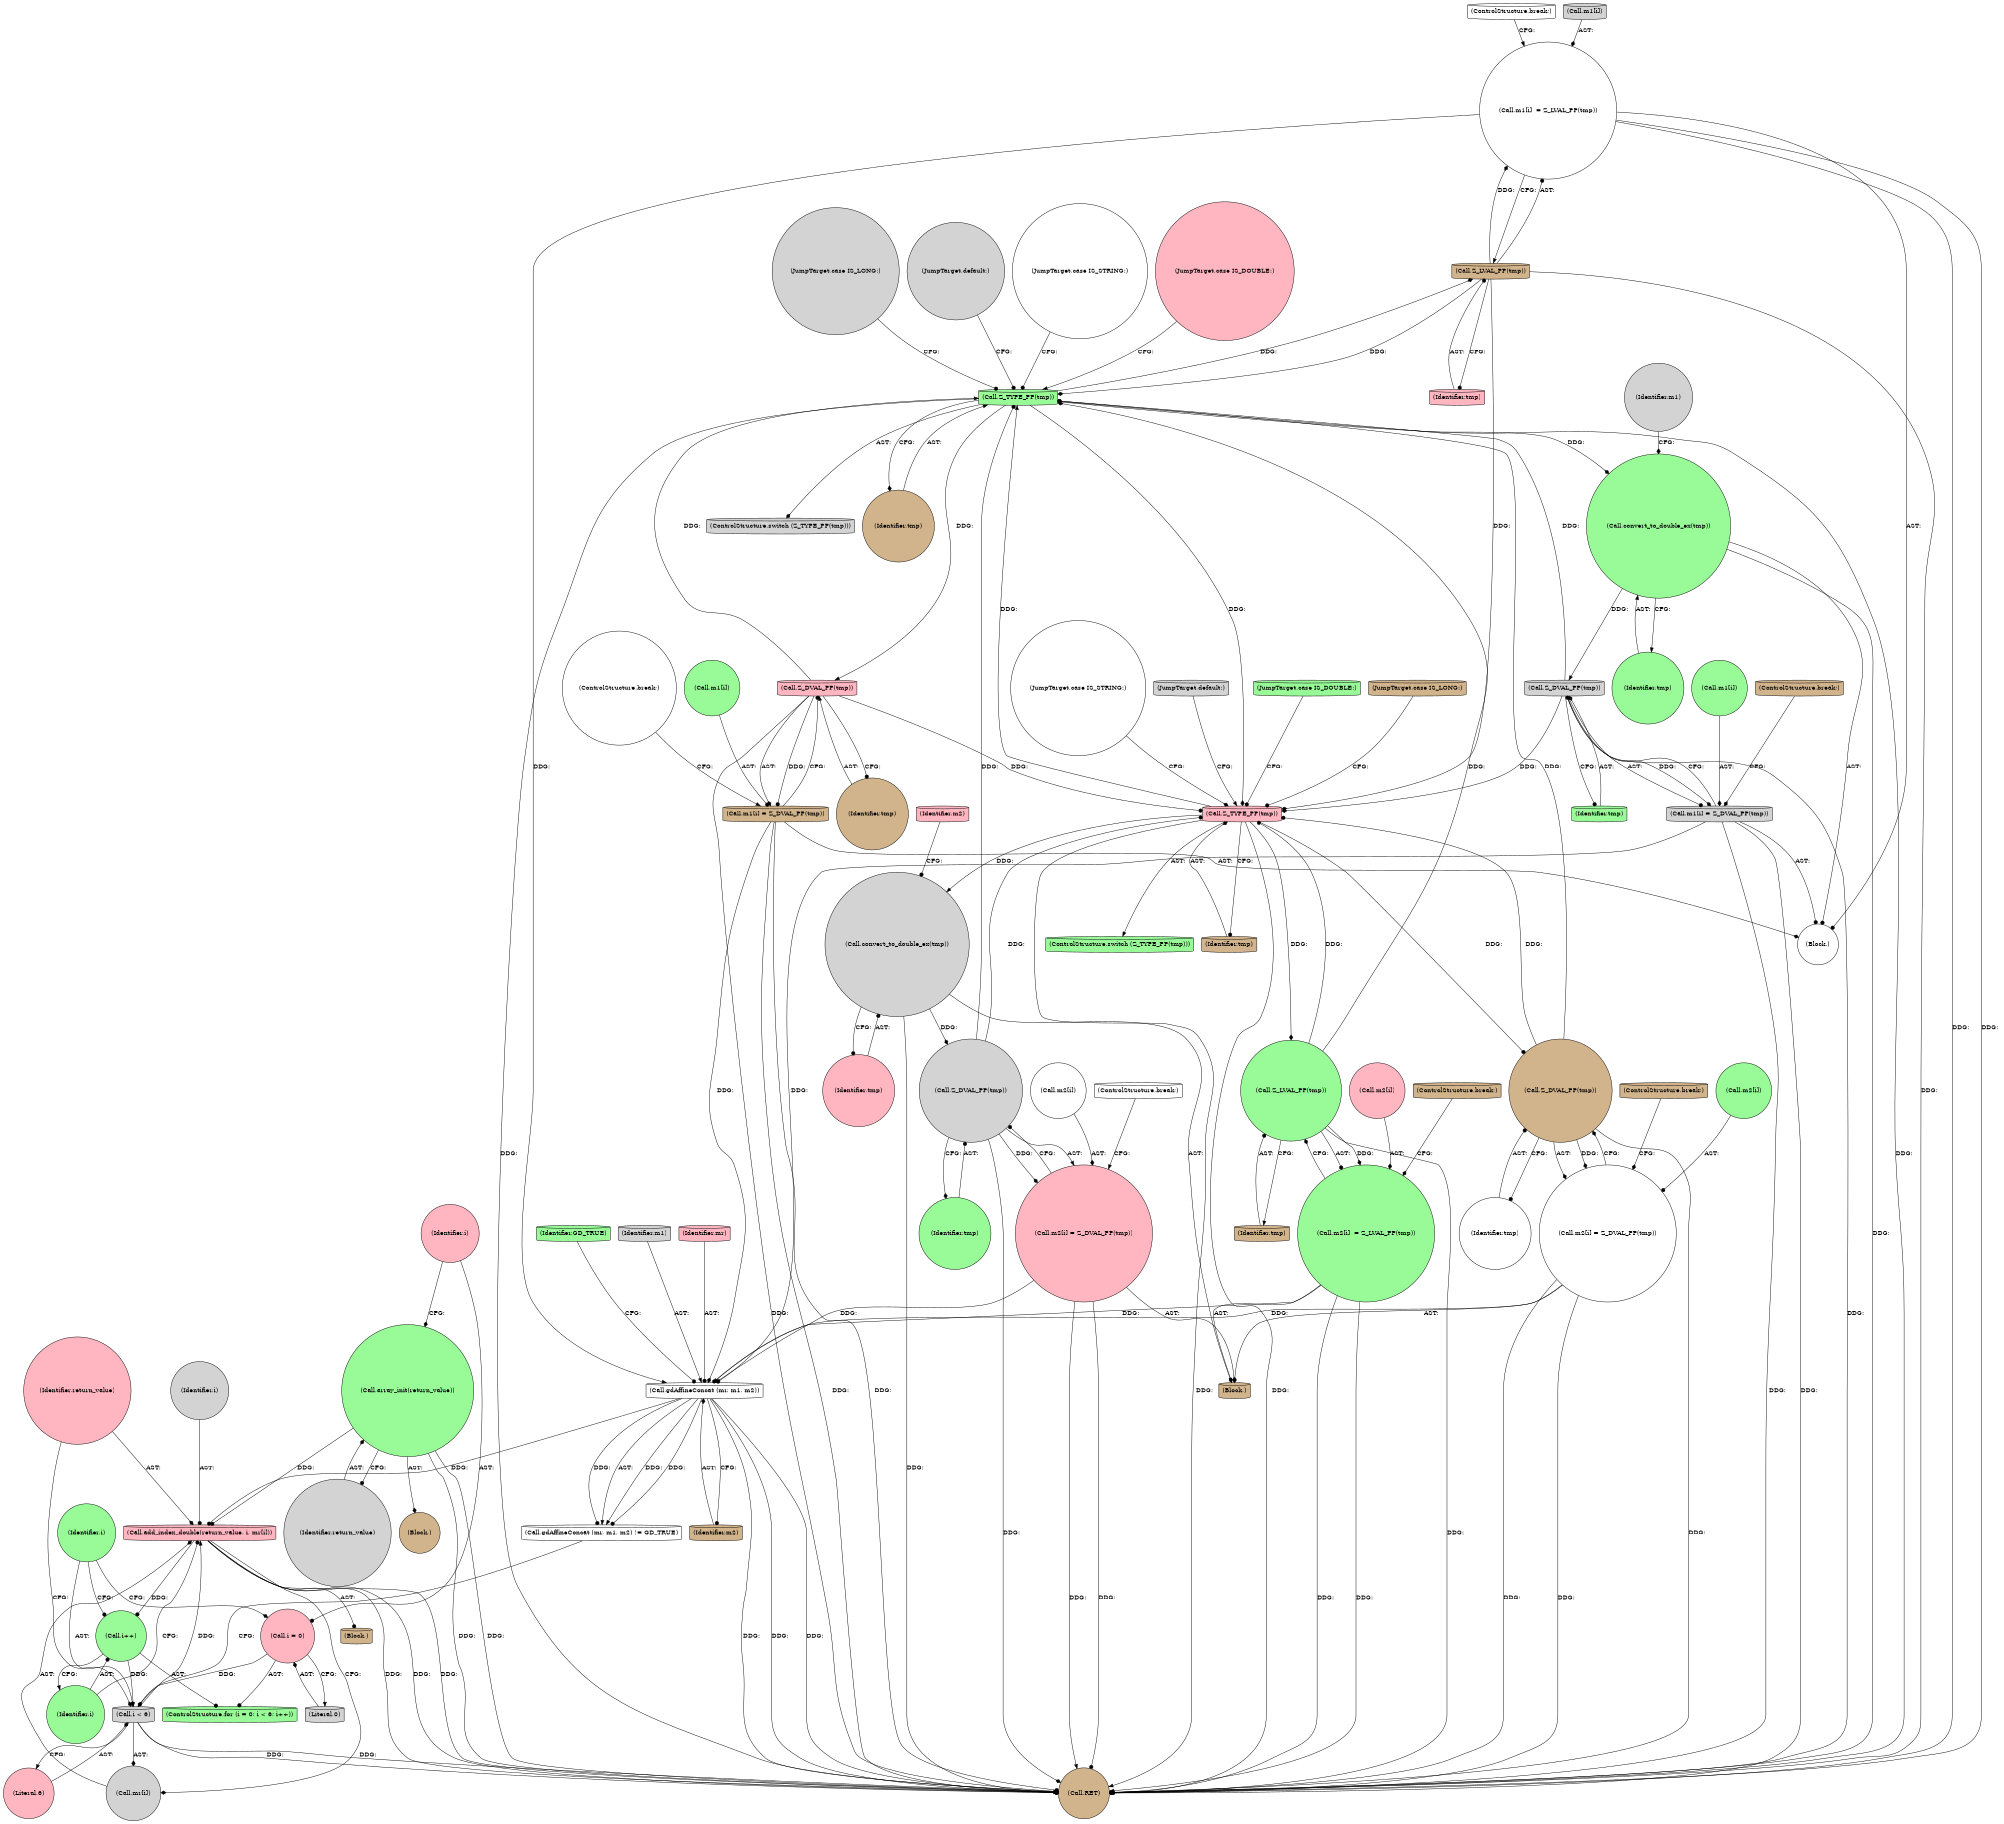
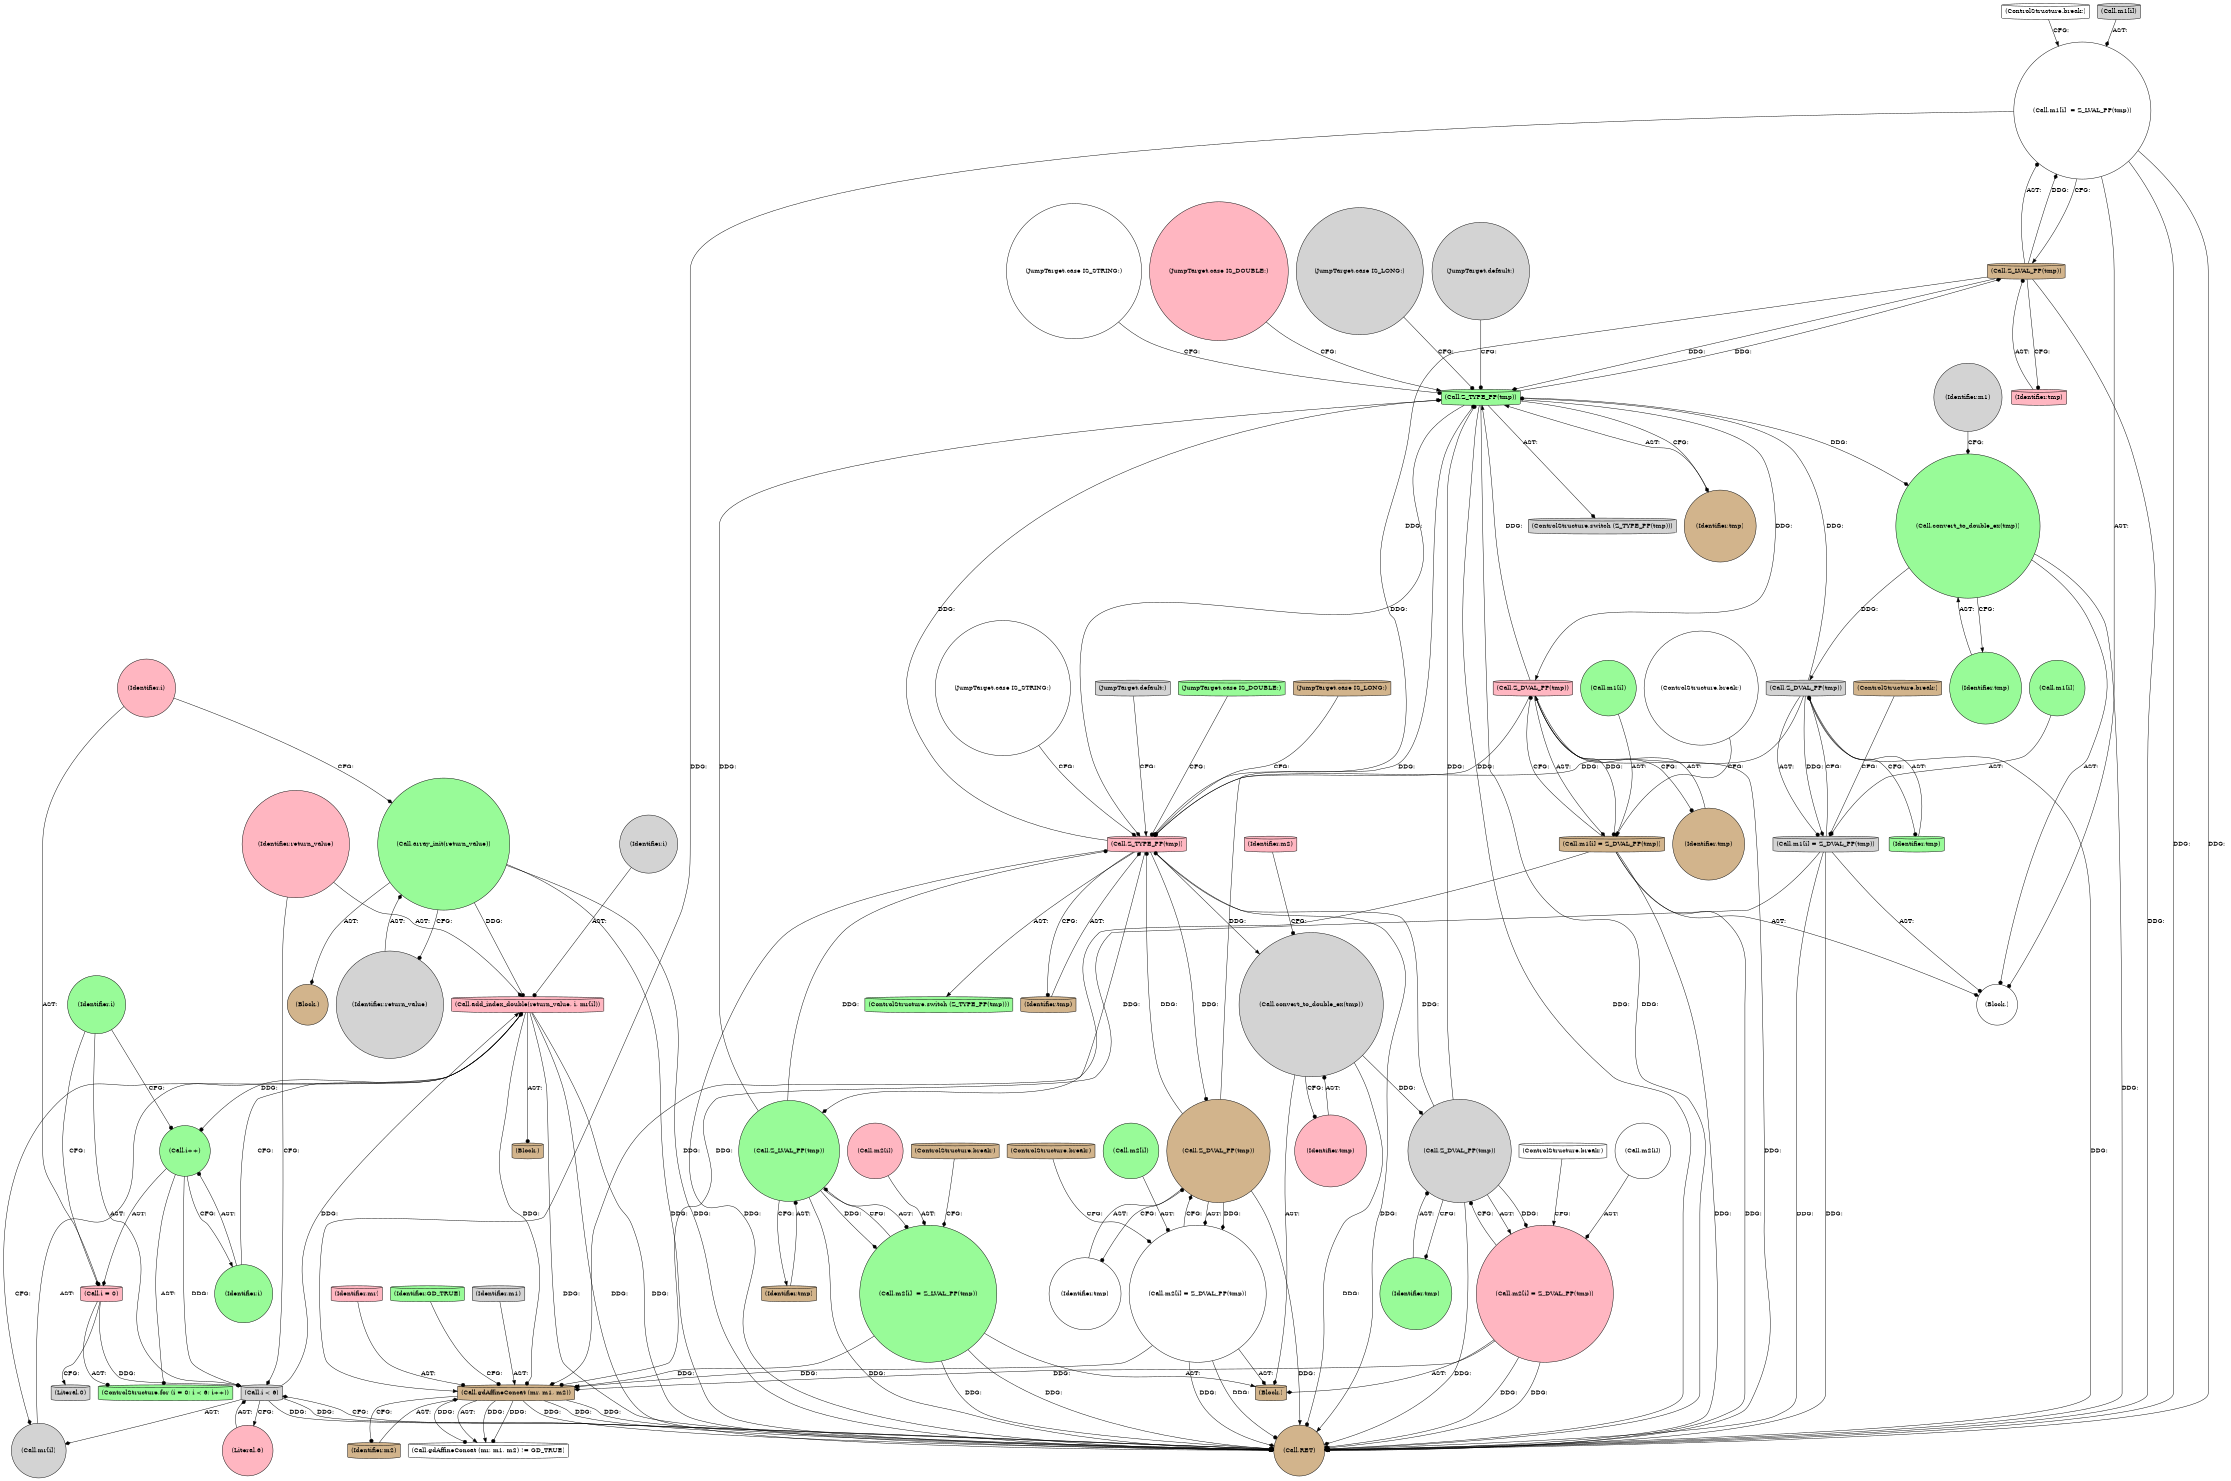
node "(Call,gdAffineConcat (mr, m1, m2))": fillcolor white -> tan
edge "(Call,gdAffineConcat (mr, m1, m2))" -> "(Call,add_index_double(return_value, i, mr[i]))": reversed
edge "(Call,gdAffineConcat (mr, m1, m2) != GD_TRUE)" -> "(Call,i < 6)": now "(Call,RET)" -> "(Call,i < 6)"
node "(Call,i = 0)": shape circle -> cylinder
edge "(Literal,0)" -> "(Call,i = 0)": now "(Call,i++)" -> "(Call,i = 0)"
